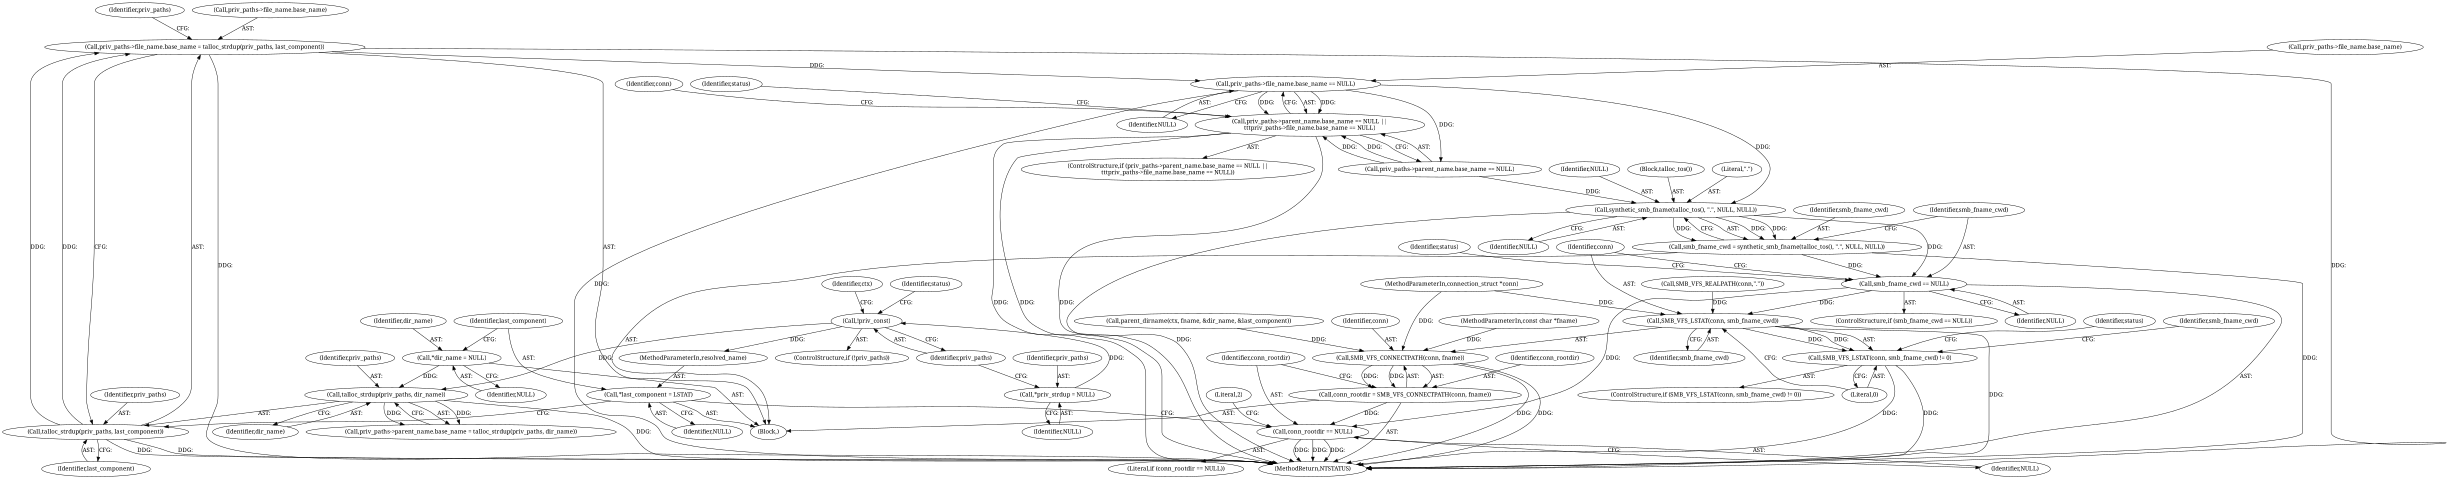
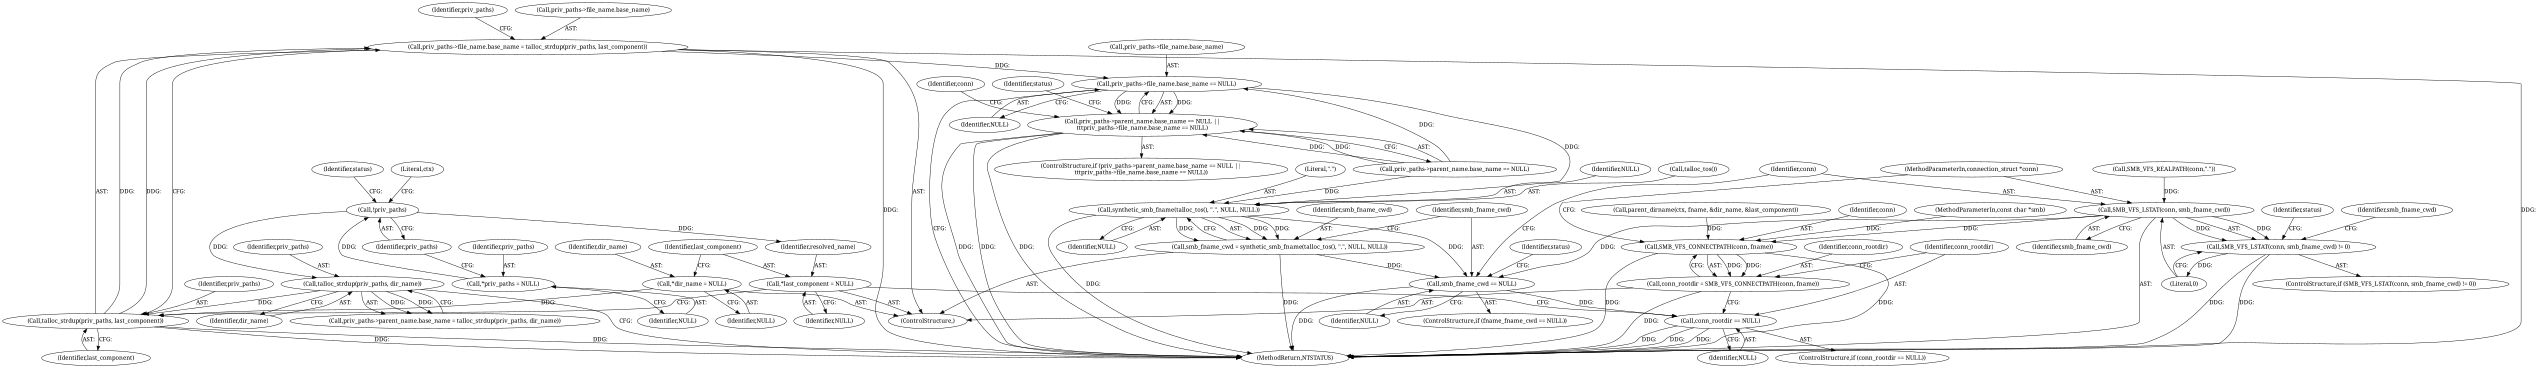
edge "(Call,priv_paths->file_name.base_name == NULL)" -> "(Call,priv_paths->parent_name.base_name == NULL)": reversed
node "(Block,talloc_tos())": label "(Block,talloc_tos())" -> "(Call,talloc_tos())"
edge "(Call,priv_paths->file_name.base_name == NULL)" -> "(MethodReturn,NTSTATUS)": label "DDG: " -> "CFG: "
node "(Identifier,ctx)": label "(Identifier,ctx)" -> "(Literal,ctx)"
edge "(Call,smb_fname_cwd == NULL)" -> "(Call,SMB_VFS_LSTAT(conn, smb_fname_cwd))": reversed
edge "(MethodParameterIn,connection_struct *conn)" -> "(Call,SMB_VFS_LSTAT(conn, smb_fname_cwd))": label "DDG: " -> "AST: "
node "(Call,!priv_const)": label "(Call,!priv_const)" -> "(Call,!priv_paths)"
edge "(MethodParameterIn,connection_struct *conn)" -> "(Call,SMB_VFS_CONNECTPATH(conn, fname))": label "DDG: " -> "CFG: "
node "(MethodParameterIn,const char *fname)": label "(MethodParameterIn,const char *fname)" -> "(MethodParameterIn,const char *smb)"
node "(ControlStructure,if (smb_fname_cwd == NULL))": label "(ControlStructure,if (smb_fname_cwd == NULL))" -> "(ControlStructure,if (fname_fname_cwd == NULL))"
edge "(Call,SMB_VFS_LSTAT(conn, smb_fname_cwd))" -> "(Call,SMB_VFS_CONNECTPATH(conn, fname))": label "AST: " -> "DDG: "
node "(MethodParameterIn,resolved_name)": label "(MethodParameterIn,resolved_name)" -> "(Identifier,resolved_name)"
node "(ControlStructure,if (!priv_paths))": removed
edge "(Literal,0)" -> "(Call,SMB_VFS_LSTAT(conn, smb_fname_cwd))": label "CFG: " -> "AST: "
edge "(Call,*dir_name = NULL)" -> "(Call,talloc_strdup(priv_paths, dir_name))": now "(Call,*dir_name = NULL)" -> "(Call,talloc_strdup(priv_paths, last_component))"
edge "(Call,conn_rootdir = SMB_VFS_CONNECTPATH(conn, fname))" -> "(Call,SMB_VFS_CONNECTPATH(conn, fname))": label "AST: " -> "CFG: "
edge "(Call,SMB_VFS_LSTAT(conn, smb_fname_cwd) != 0)" -> "(Literal,0)": label "CFG: " -> "DDG: "
edge "(Literal,0)" -> "(Call,SMB_VFS_LSTAT(conn, smb_fname_cwd) != 0)": label "AST: " -> "CFG: "
edge "(Call,smb_fname_cwd == NULL)" -> "(MethodReturn,NTSTATUS)": label "AST: " -> "DDG: "
node "(Call,*last_component = LSTAT)": label "(Call,*last_component = LSTAT)" -> "(Call,*last_component = NULL)"
node "(Call,*priv_strdup = NULL)": label "(Call,*priv_strdup = NULL)" -> "(Call,*priv_paths = NULL)"
node "(Literal,2)": removed
edge "(Call,SMB_VFS_LSTAT(conn, smb_fname_cwd))" -> "(MethodReturn,NTSTATUS)": label "DDG: " -> "AST: "
edge "(Call,talloc_strdup(priv_paths, dir_name))" -> "(Call,talloc_strdup(priv_paths, last_component))": label "AST: " -> "DDG: "
edge "(Call,conn_rootdir = SMB_VFS_CONNECTPATH(conn, fname))" -> "(Call,conn_rootdir == NULL)": label "DDG: " -> "CFG: "
edge "(Call,talloc_strdup(priv_paths, dir_name))" -> "(MethodReturn,NTSTATUS)": label "DDG: " -> "CFG: "
node "(Block,)": label "(Block,)" -> "(ControlStructure,)"
edge "(Call,conn_rootdir = SMB_VFS_CONNECTPATH(conn, fname))" -> "(MethodReturn,NTSTATUS)": label "AST: " -> "DDG: "
node "(Literal,if (conn_rootdir == NULL))": label "(Literal,if (conn_rootdir == NULL))" -> "(ControlStructure,if (conn_rootdir == NULL))"
